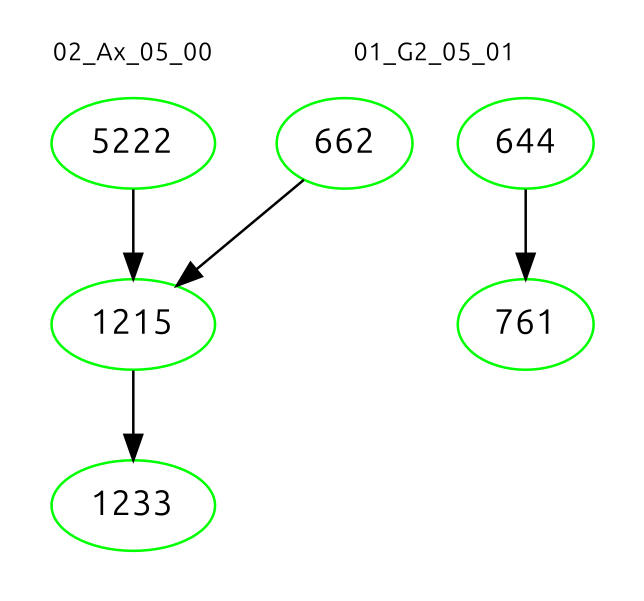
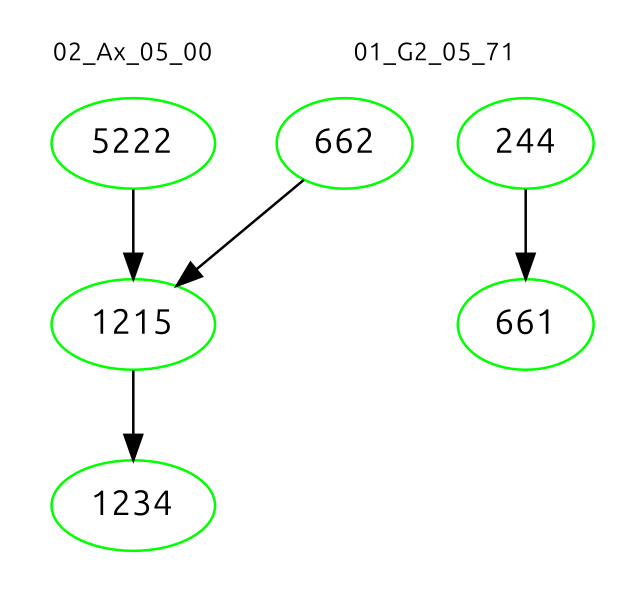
cluster "01_G2_05_01": label "01_G2_05_01" -> "01_G2_05_71"
node "644": label "644" -> "244"
node "761": label "761" -> "661"
node "1233": label "1233" -> "1234"
